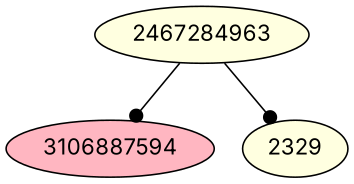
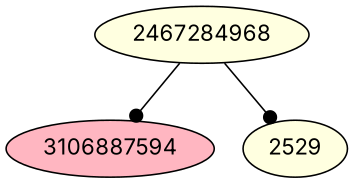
node "2467284963": label "2467284963" -> "2467284968"
node "2329": label "2329" -> "2529"
